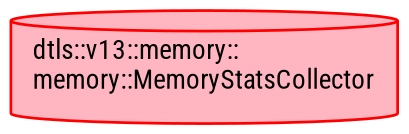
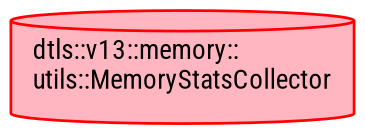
node "dtls::v13::memory:: memory::MemoryStatsCollector": label "dtls::v13::memory:: memory::MemoryStatsCollector" -> "dtls::v13::memory:: utils::MemoryStatsCollector"
